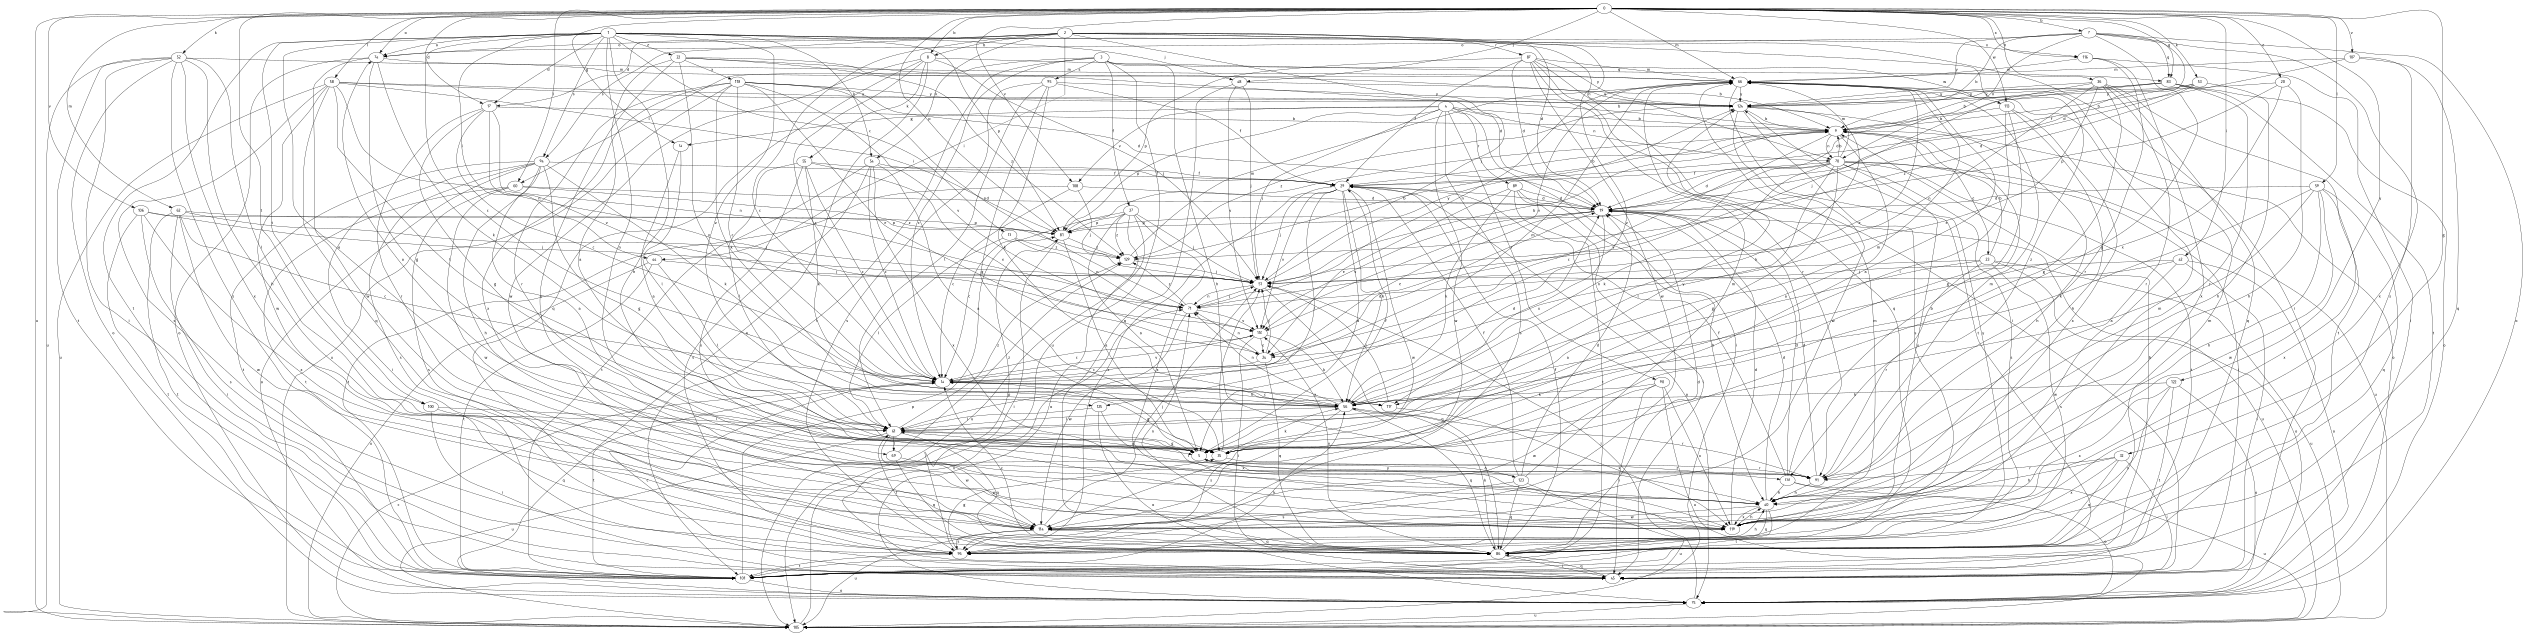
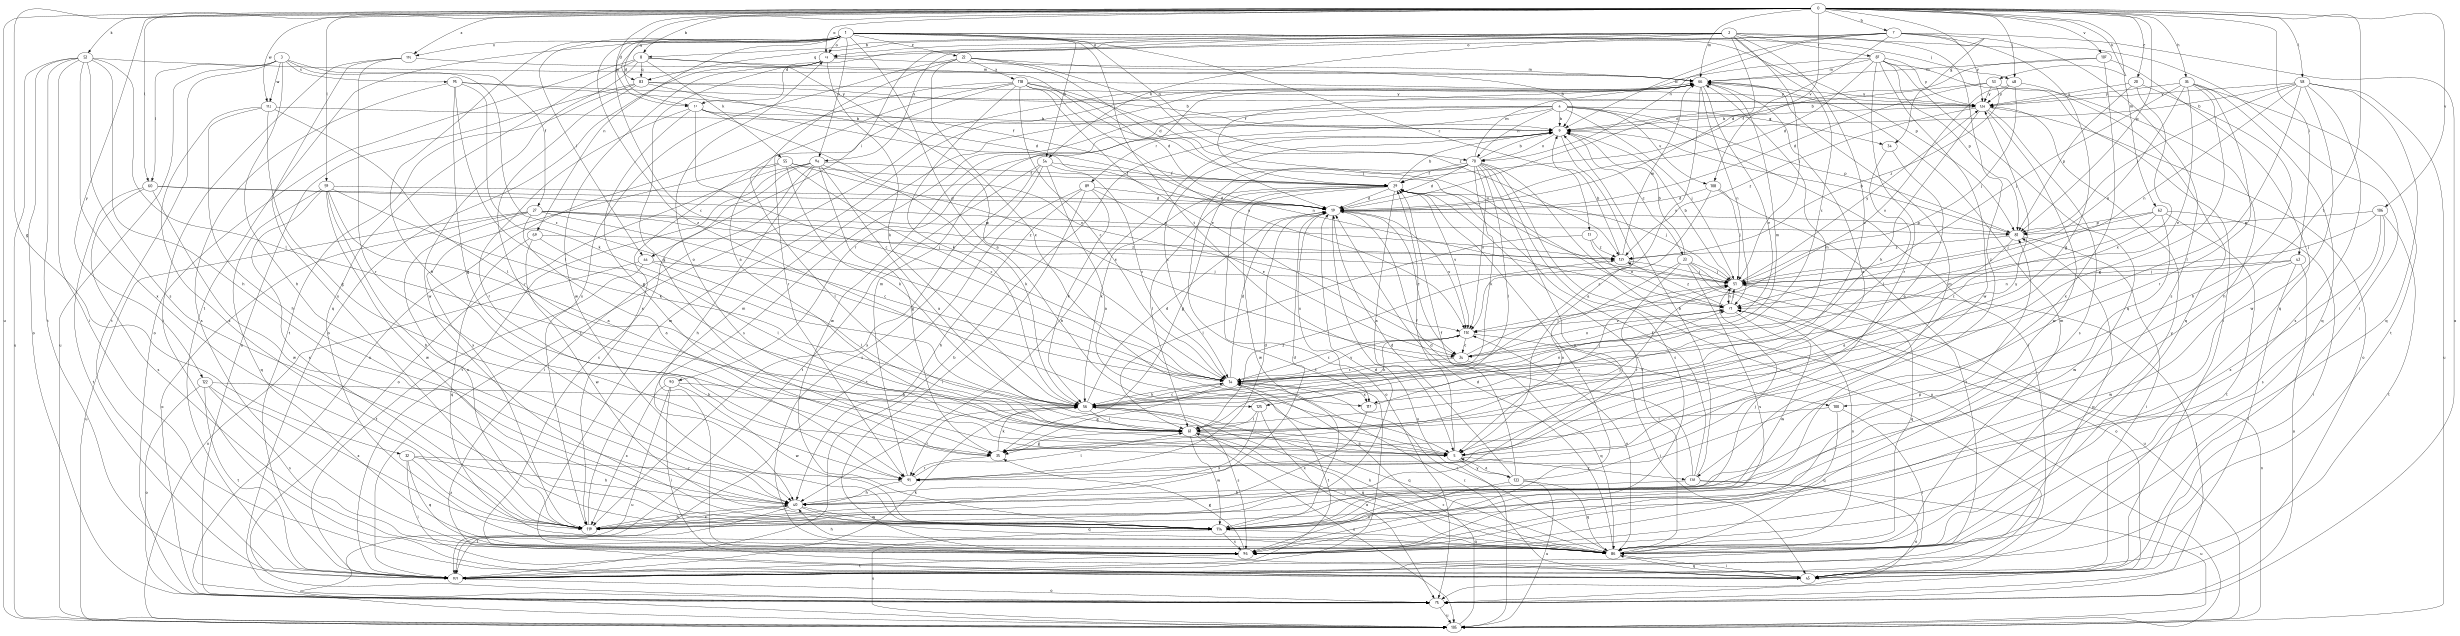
edge "61" -> "69": reversed
